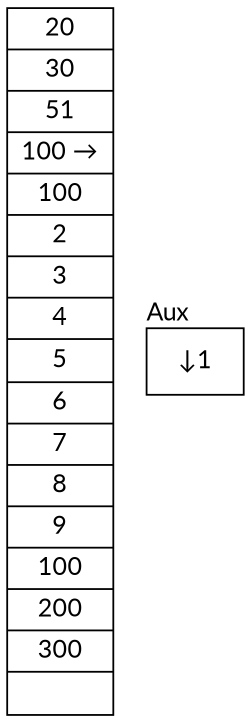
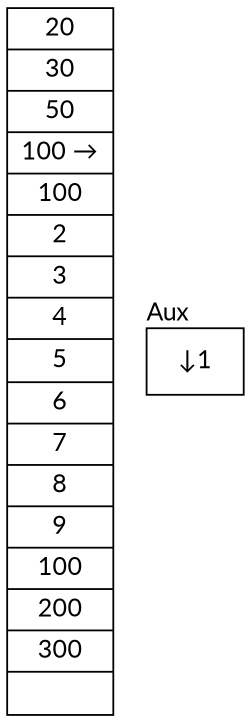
node "20": text "51" -> "50"
